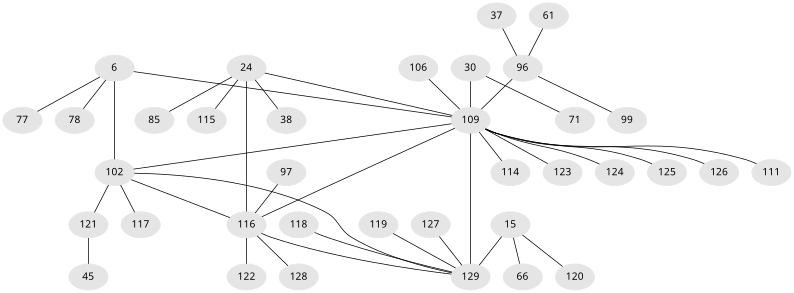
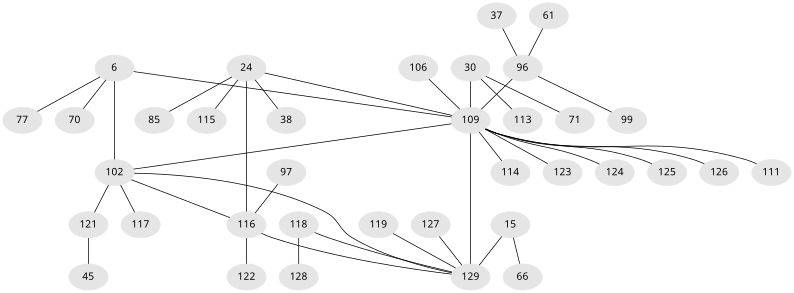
node "78": label "78" -> "70"
node "113": added
edge "109" -- "116": removed
edge "116" -- "128": now "118" -- "128"
node "120": removed
